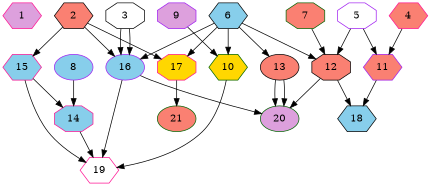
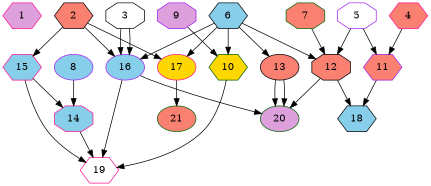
node "17": shape octagon -> ellipse
